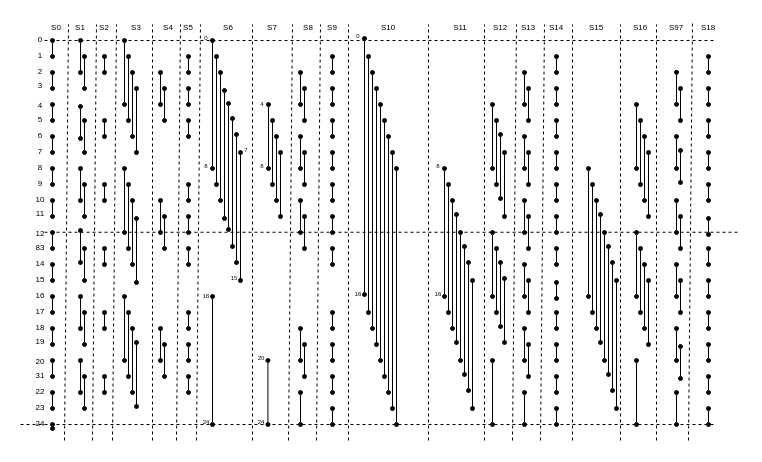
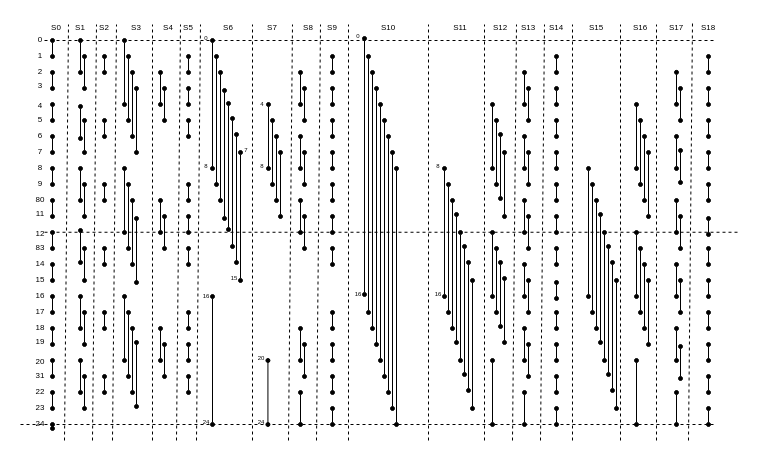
node "S97": label "S97" -> "S17"
node "10": label "10" -> "80"
